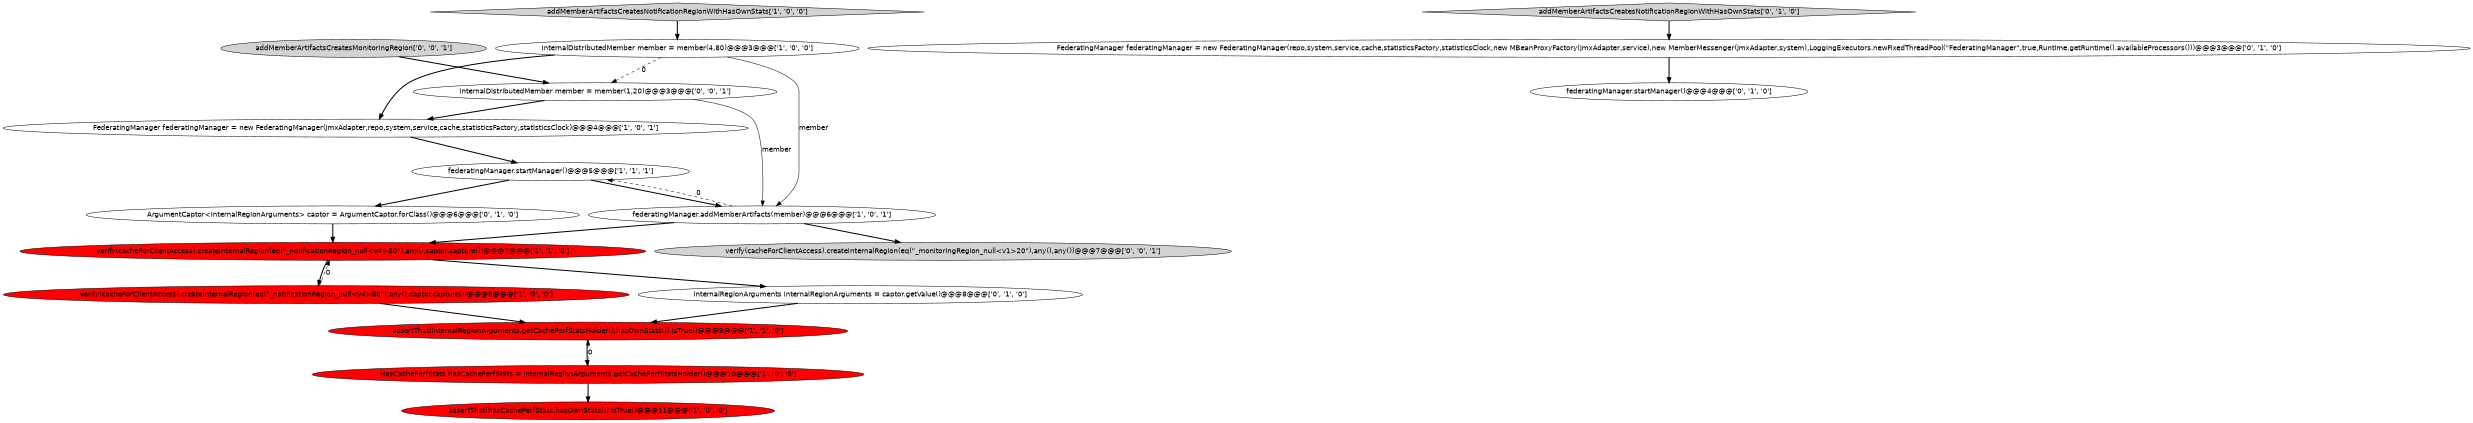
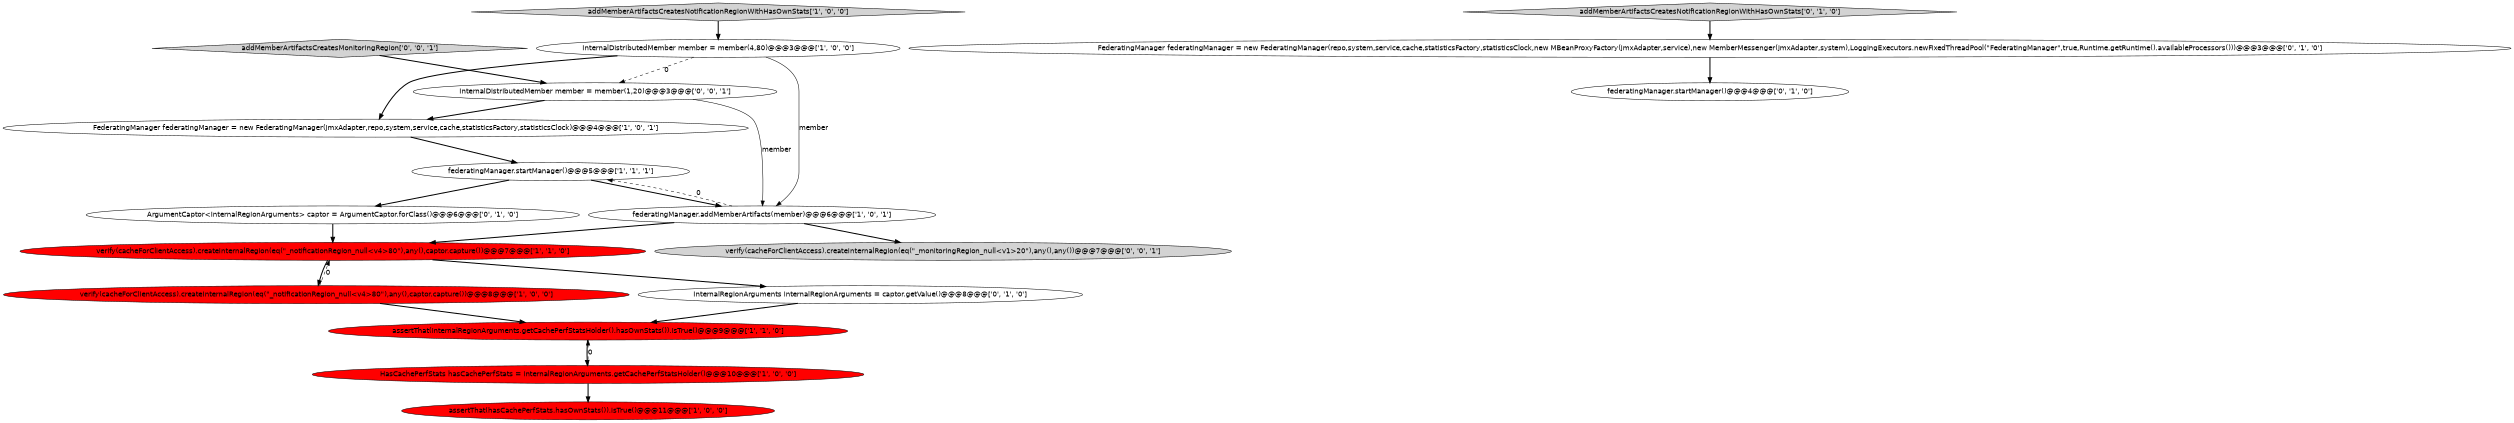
node "addMemberArtifactsCreatesMonitoringRegion['0', '0', '1']": shape ellipse -> diamond
